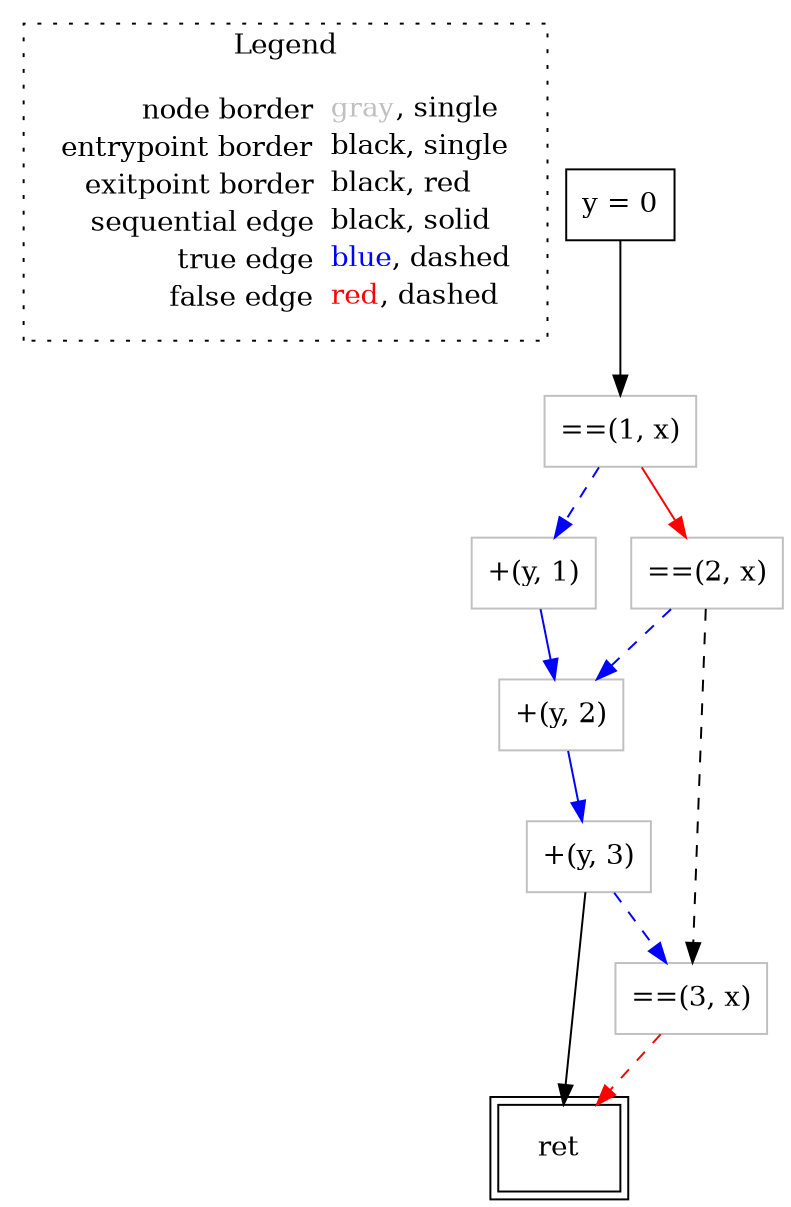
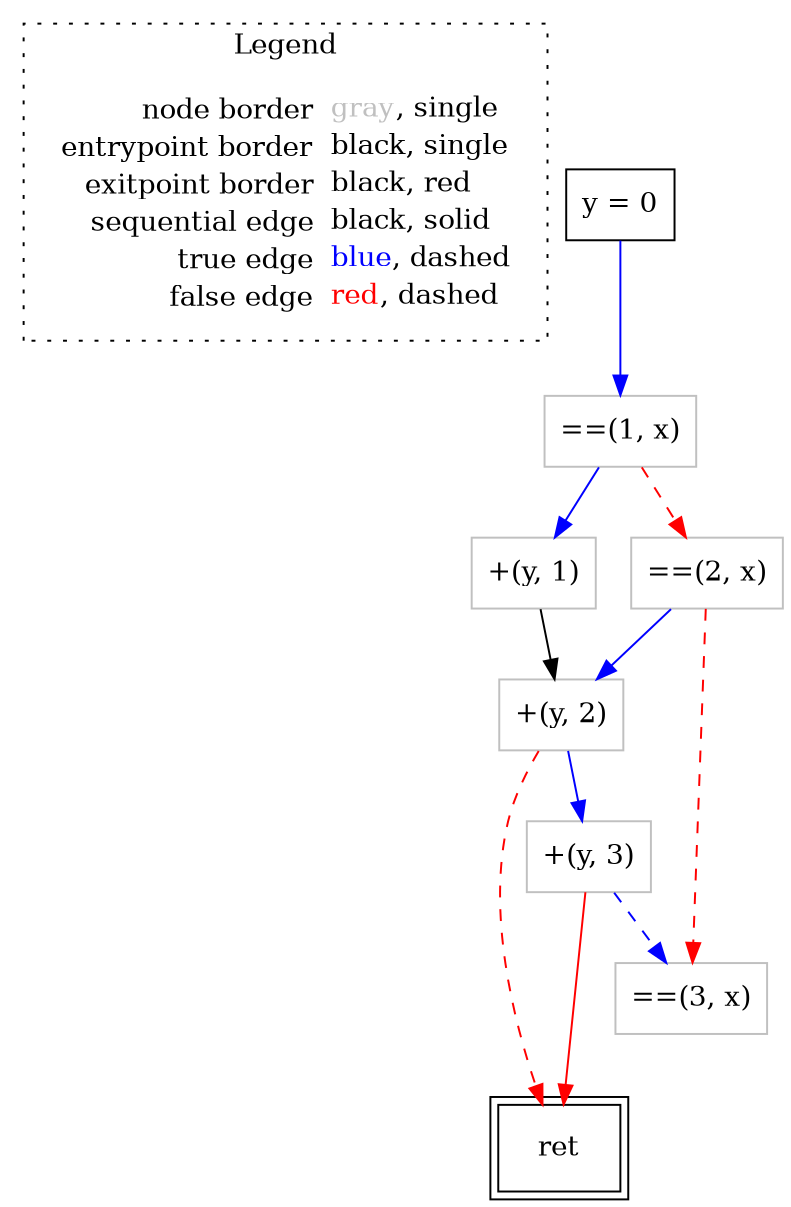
edge "y = 0" -> "==(1, x)": color black -> blue
edge "==(1, x)" -> "+(y, 1)": style dashed -> solid
edge "==(1, x)" -> "==(2, x)": style solid -> dashed
edge "+(y, 1)" -> "+(y, 2)": color blue -> black
edge "==(2, x)" -> "+(y, 2)": style dashed -> solid
edge "==(2, x)" -> "==(3, x)": color black -> red
edge "+(y, 3)" -> "ret": color black -> red
edge "==(3, x)" -> "ret": now "+(y, 2)" -> "ret"
